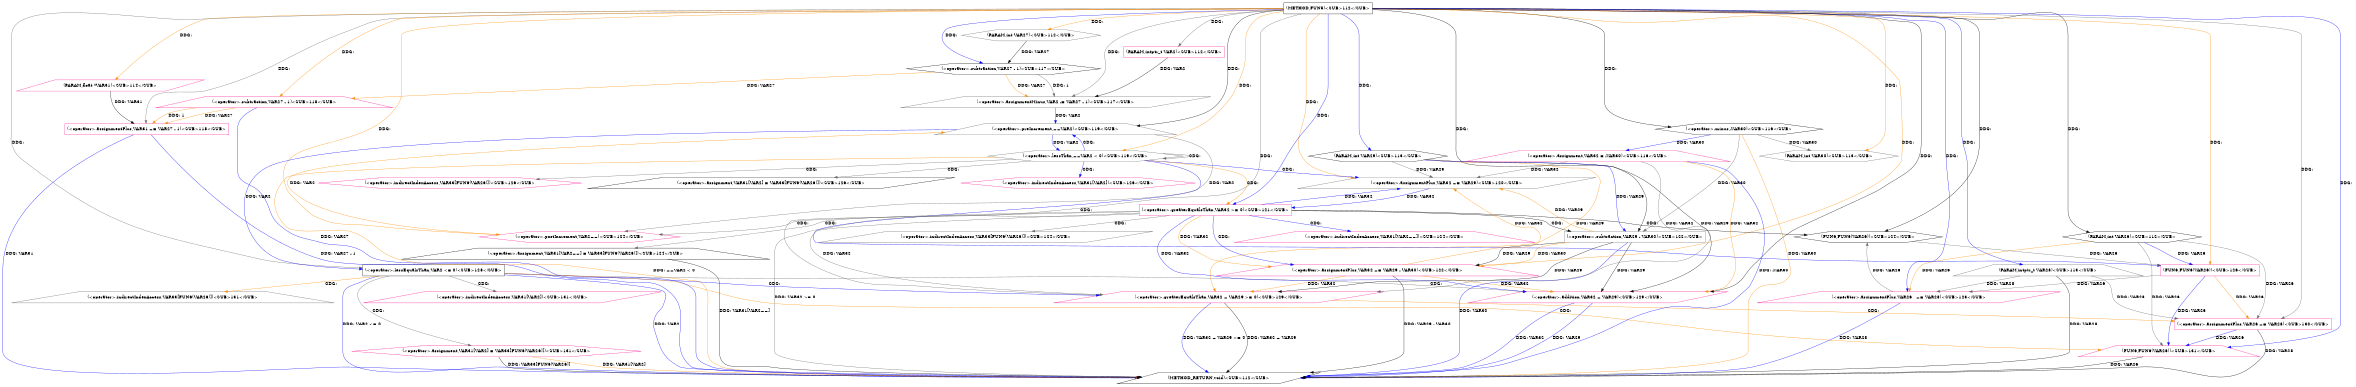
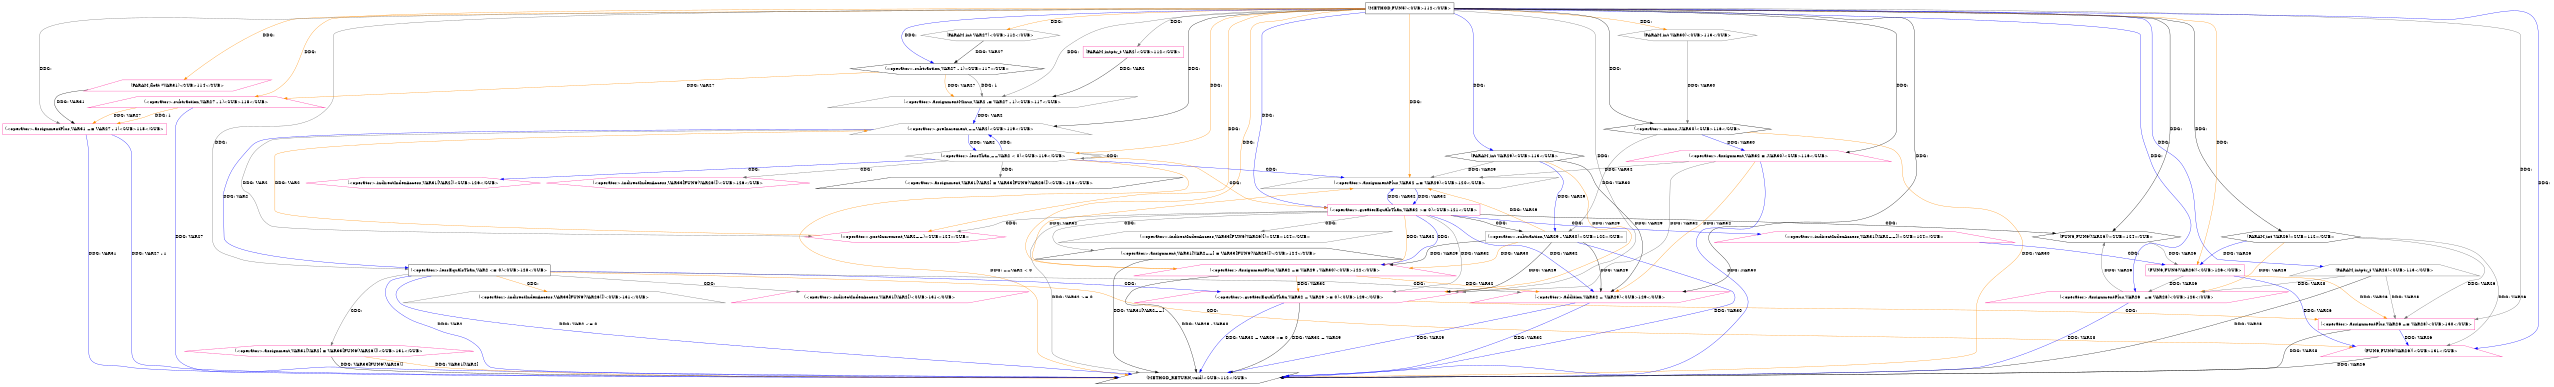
edge "(<operator>.minus,-VAR30)<SUB>116</SUB>" -> "(PARAM,int VAR30)<SUB>113</SUB>": reversed
edge "(METHOD,FUN5)<SUB>112</SUB>" -> "(<operator>.subtraction,VAR29 - VAR30)<SUB>122</SUB>": now "(METHOD,FUN5)<SUB>112</SUB>" -> "(<operator>.assignment,VAR32 = -VAR30)<SUB>116</SUB>"
edge "(<operator>.lessThan,++VAR2 < 0)<SUB>119</SUB>" -> "(FUN6,FUN6(VAR26))<SUB>126</SUB>": now "(<operator>.indirectIndexAccess,VAR31[VAR2++])<SUB>124</SUB>" -> "(FUN6,FUN6(VAR26))<SUB>126</SUB>"
